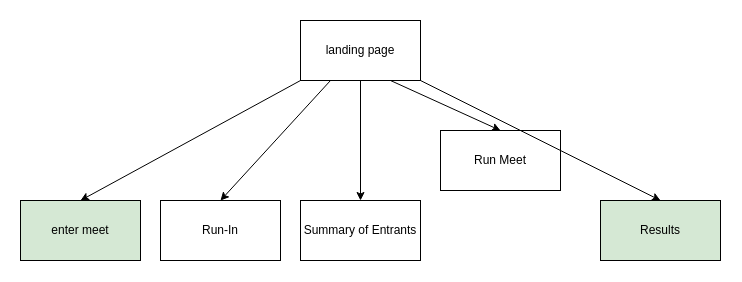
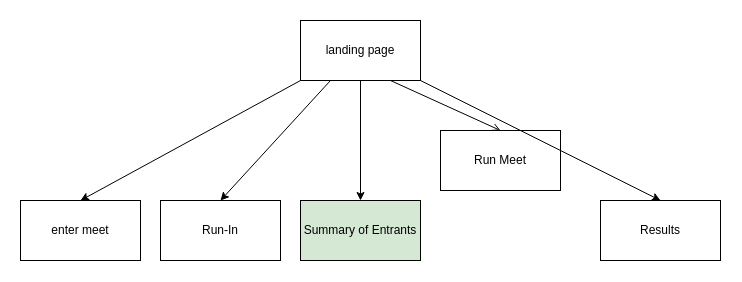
edge "landing page" -> "Run Meet": arrowhead classic -> open
node "enter meet": fillcolor #d5e8d4 -> #ffffff
node "Summary of Entrants": fillcolor #ffffff -> #d5e8d4
node "Results": fillcolor #d5e8d4 -> #ffffff
